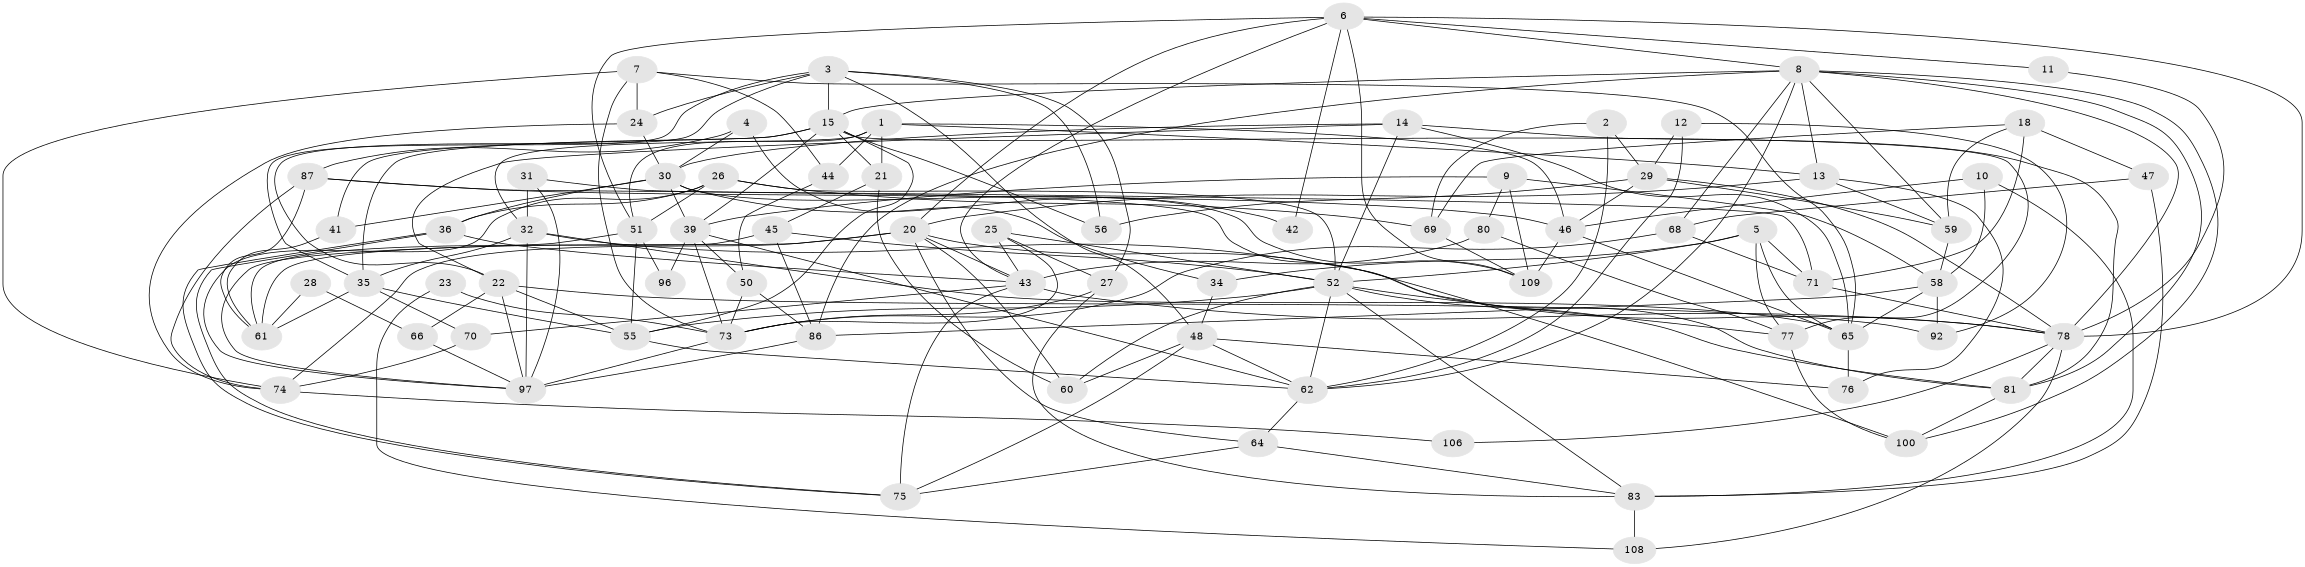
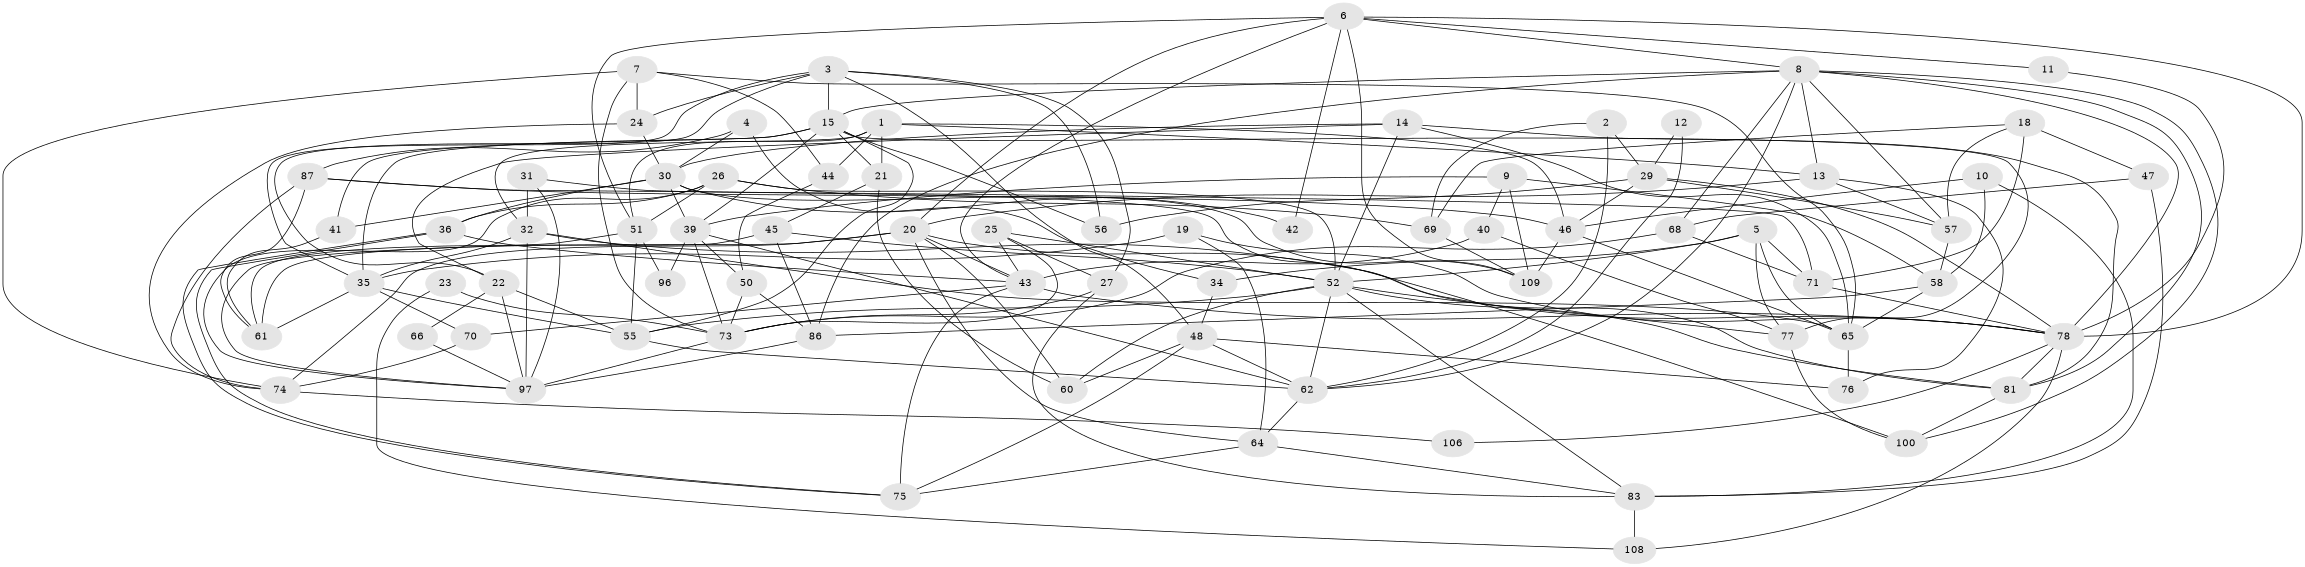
node "19": added
node "80": label "80" -> "40"
node "59": label "59" -> "57"
node "28": removed
node "92": removed
